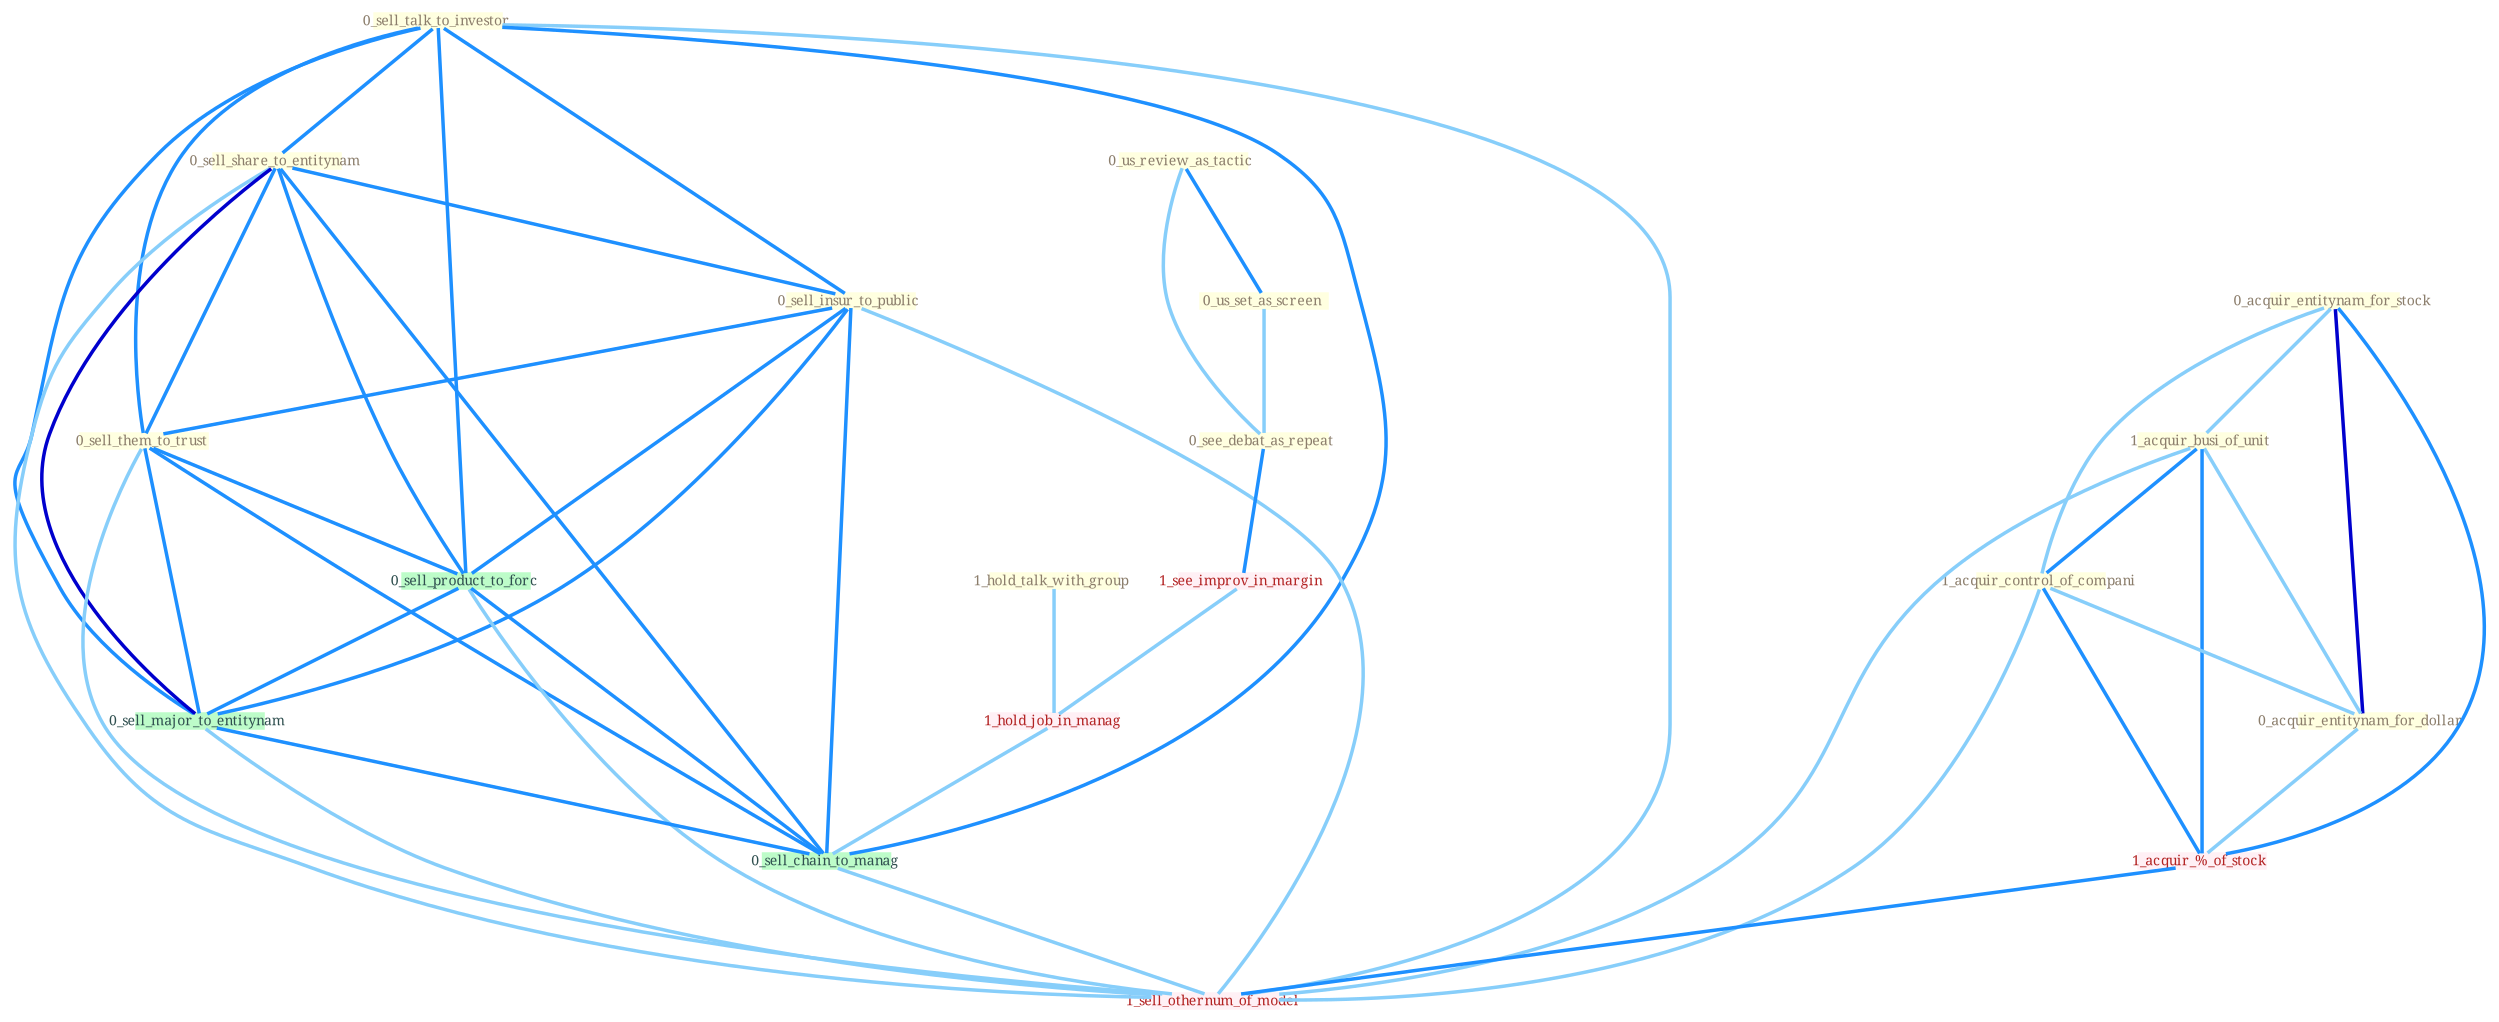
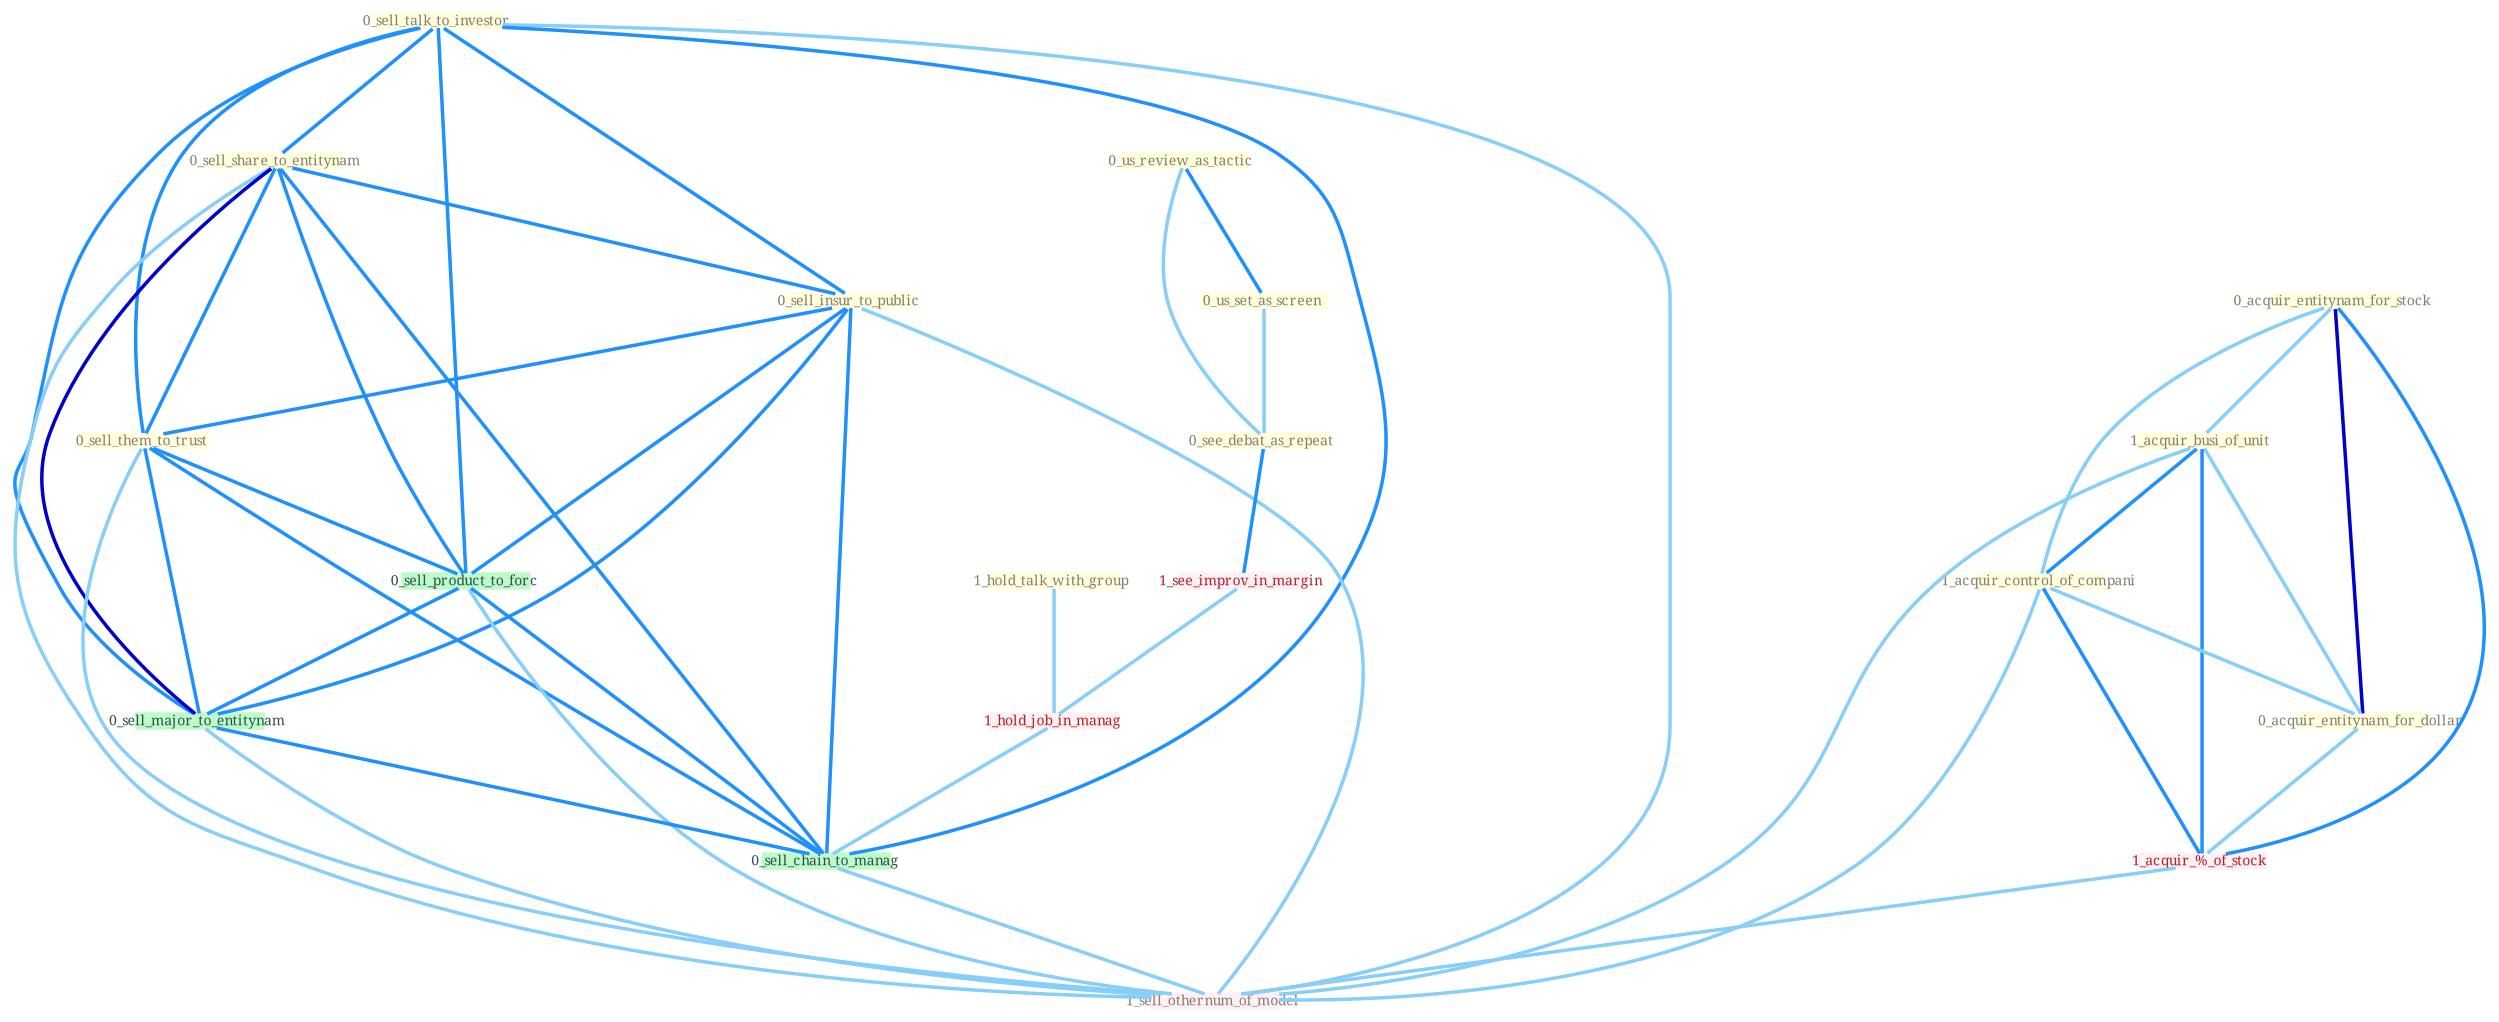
edge "1_acquir_%_of_stock" -- "1_sell_othernum_of_model": color #1e90ff -> #87cefa
node "1_sell_othernum_of_model": fontcolor #b22222 -> #8b7d6b
